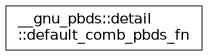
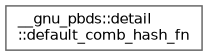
node "__gnu_pbds::detail ::default_comb_pbds_fn": label "__gnu_pbds::detail ::default_comb_pbds_fn" -> "__gnu_pbds::detail ::default_comb_hash_fn"
